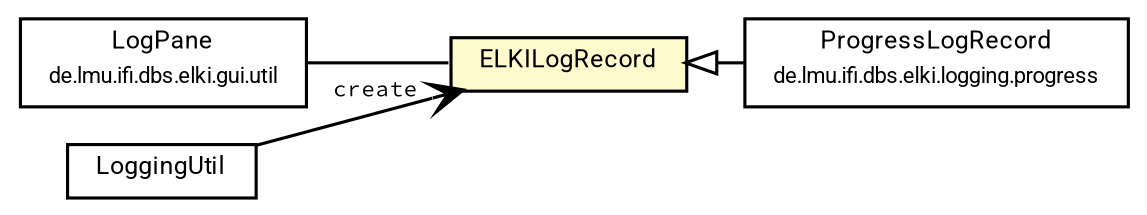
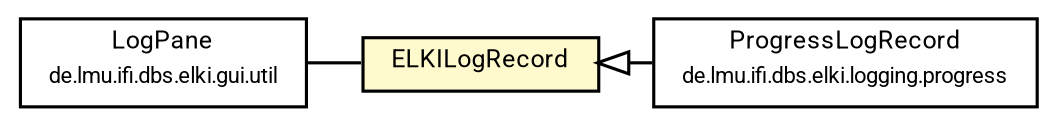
node "LoggingUtil": removed
